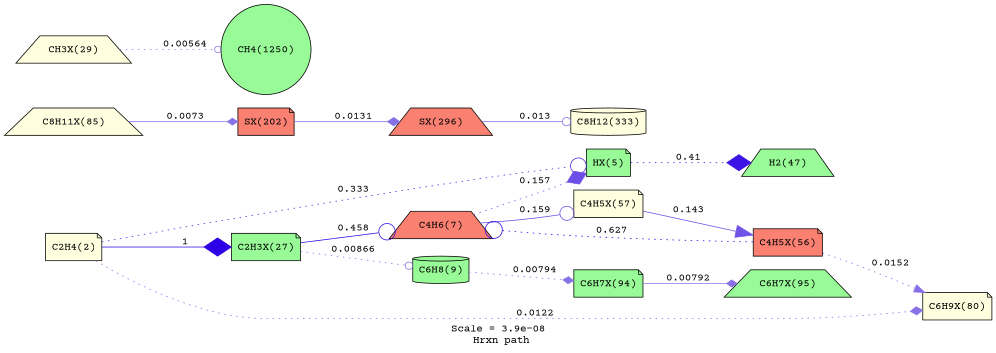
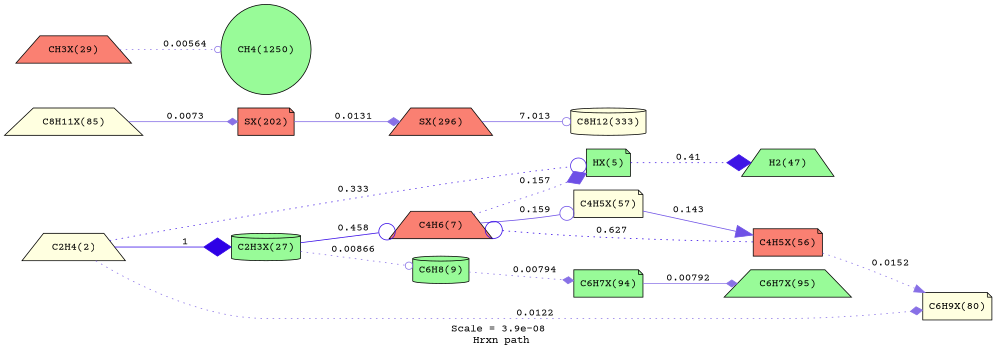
node "CH3X(29)": fillcolor lightyellow -> salmon
edge "SX(296)" -> "C8H12(333)": label " 0.013" -> " 7.013"
node "C2H4(2)": shape note -> trapezium
node "C2H3X(27)": shape note -> cylinder
